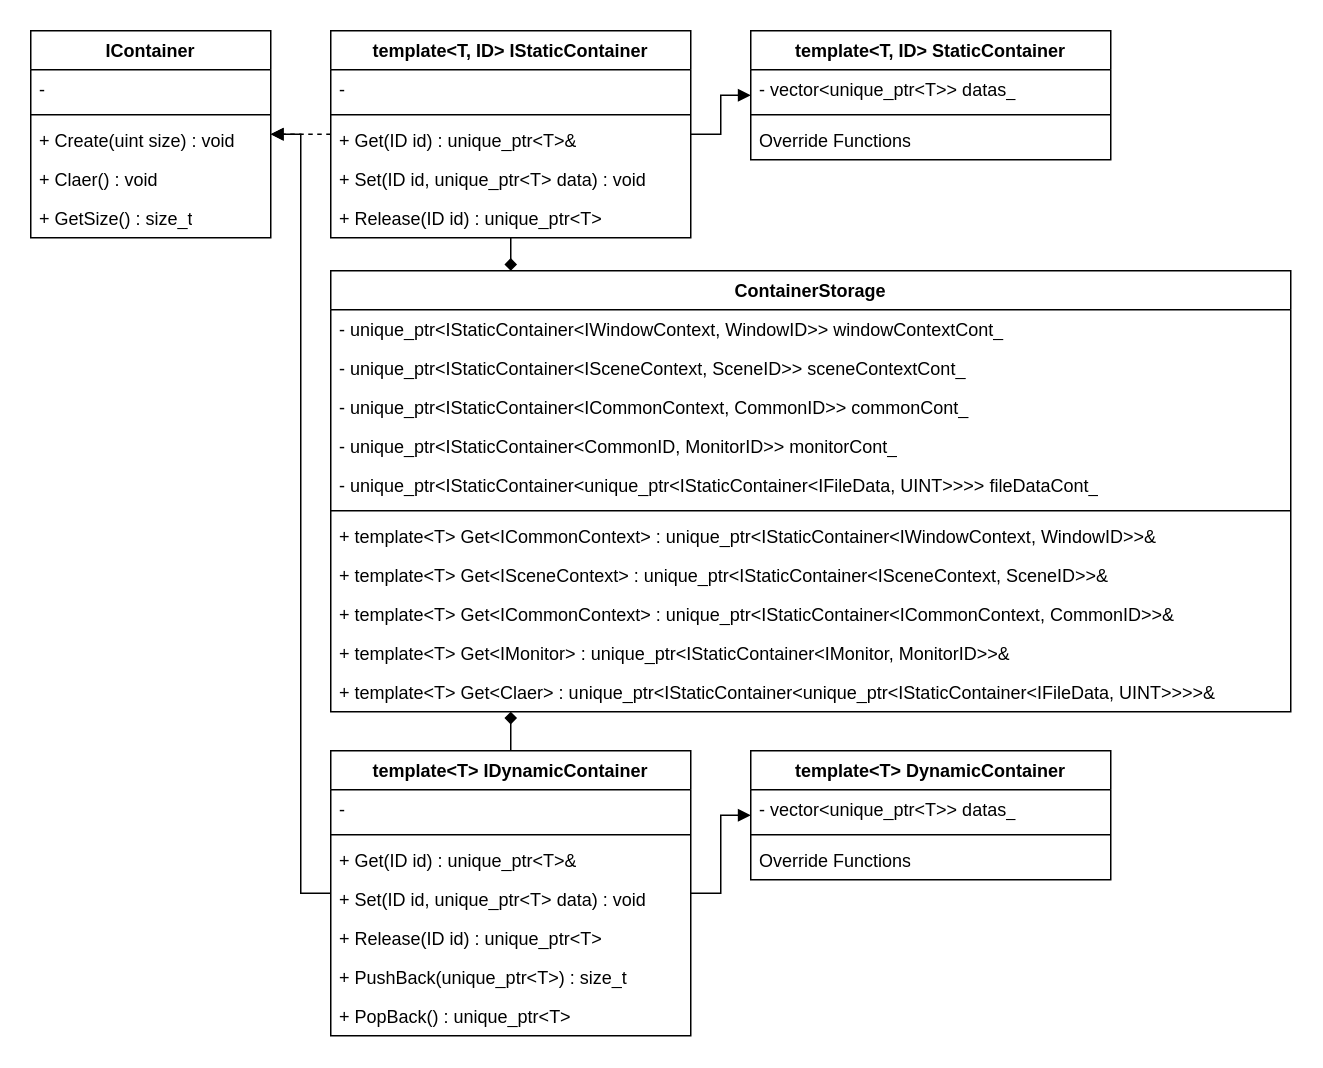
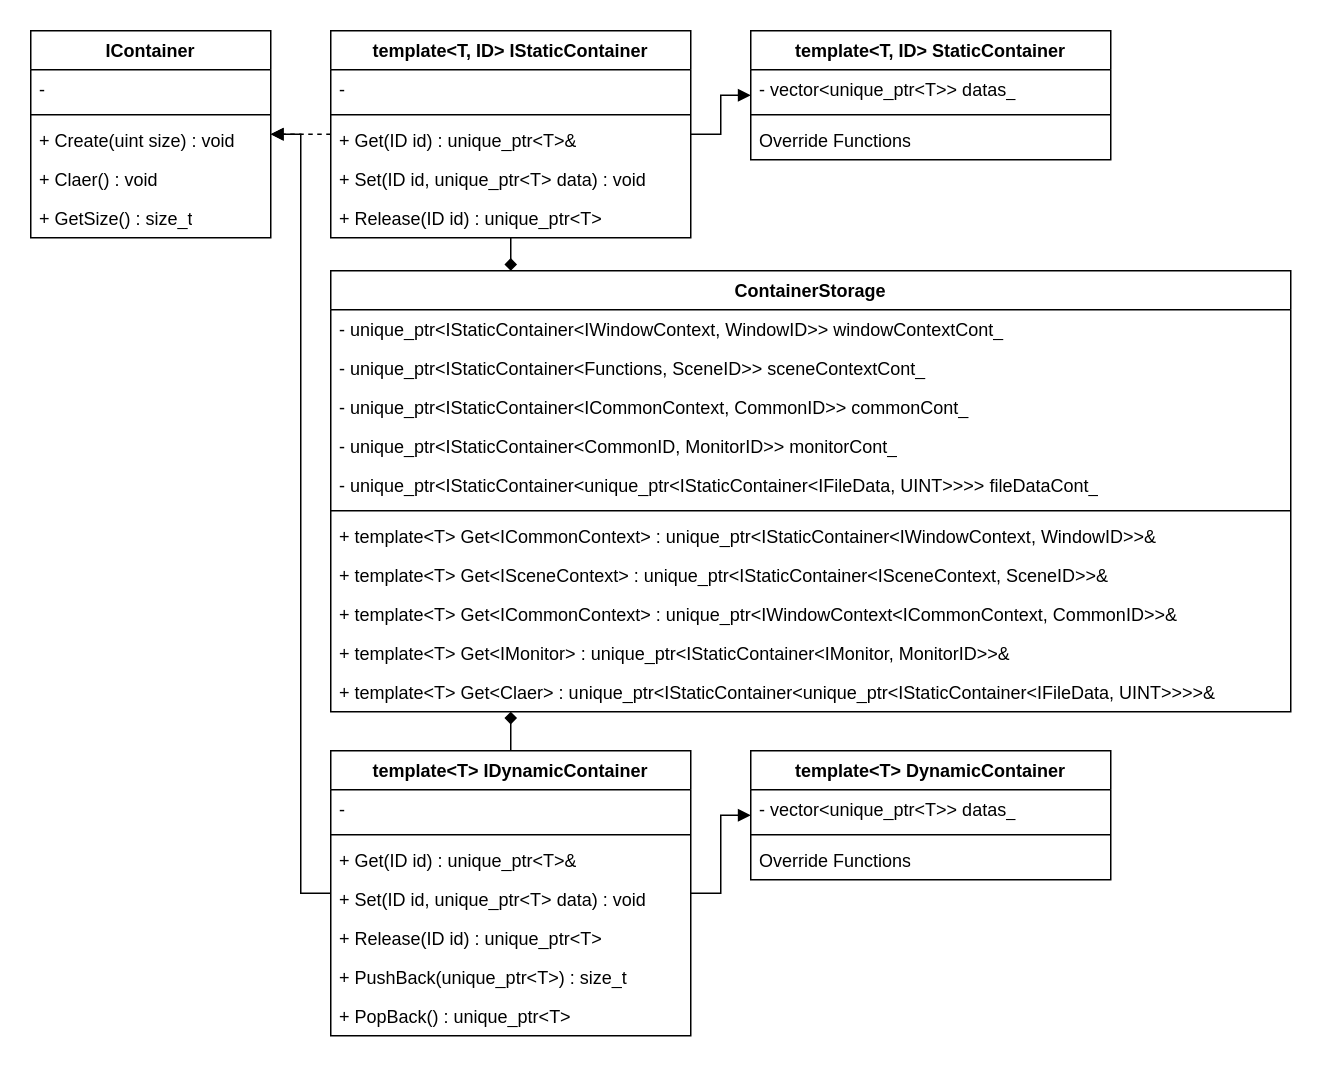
node "- unique_ptr<IStaticContainer<ISceneContext, SceneID>> sceneContextCont_": label "- unique_ptr<IStaticContainer<ISceneContext, SceneID>> sceneContextCont_" -> "- unique_ptr<IStaticContainer<Functions, SceneID>> sceneContextCont_"
node "+ template<T> Get<ICommonContext> : unique_ptr<IStaticContainer<ICommonContext, CommonID>>&": label "+ template<T> Get<ICommonContext> : unique_ptr<IStaticContainer<ICommonContext, CommonID>>&" -> "+ template<T> Get<ICommonContext> : unique_ptr<IWindowContext<ICommonContext, CommonID>>&"
